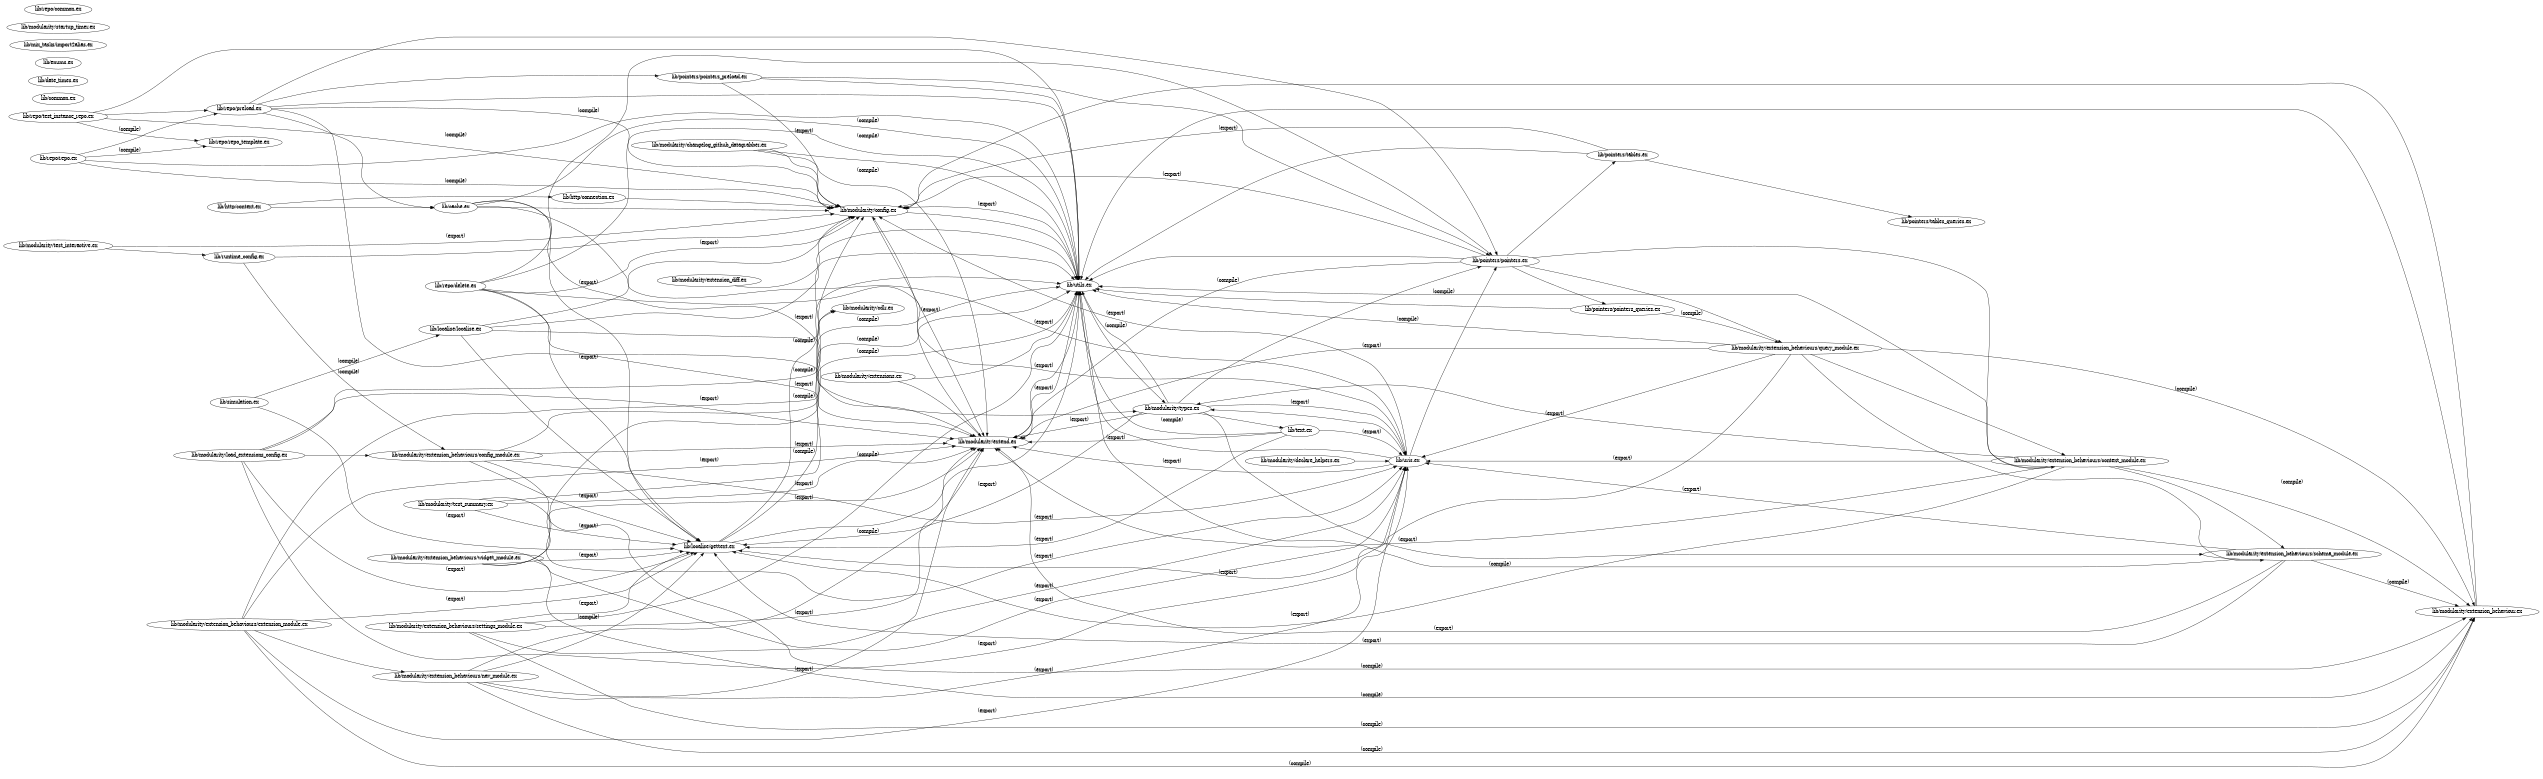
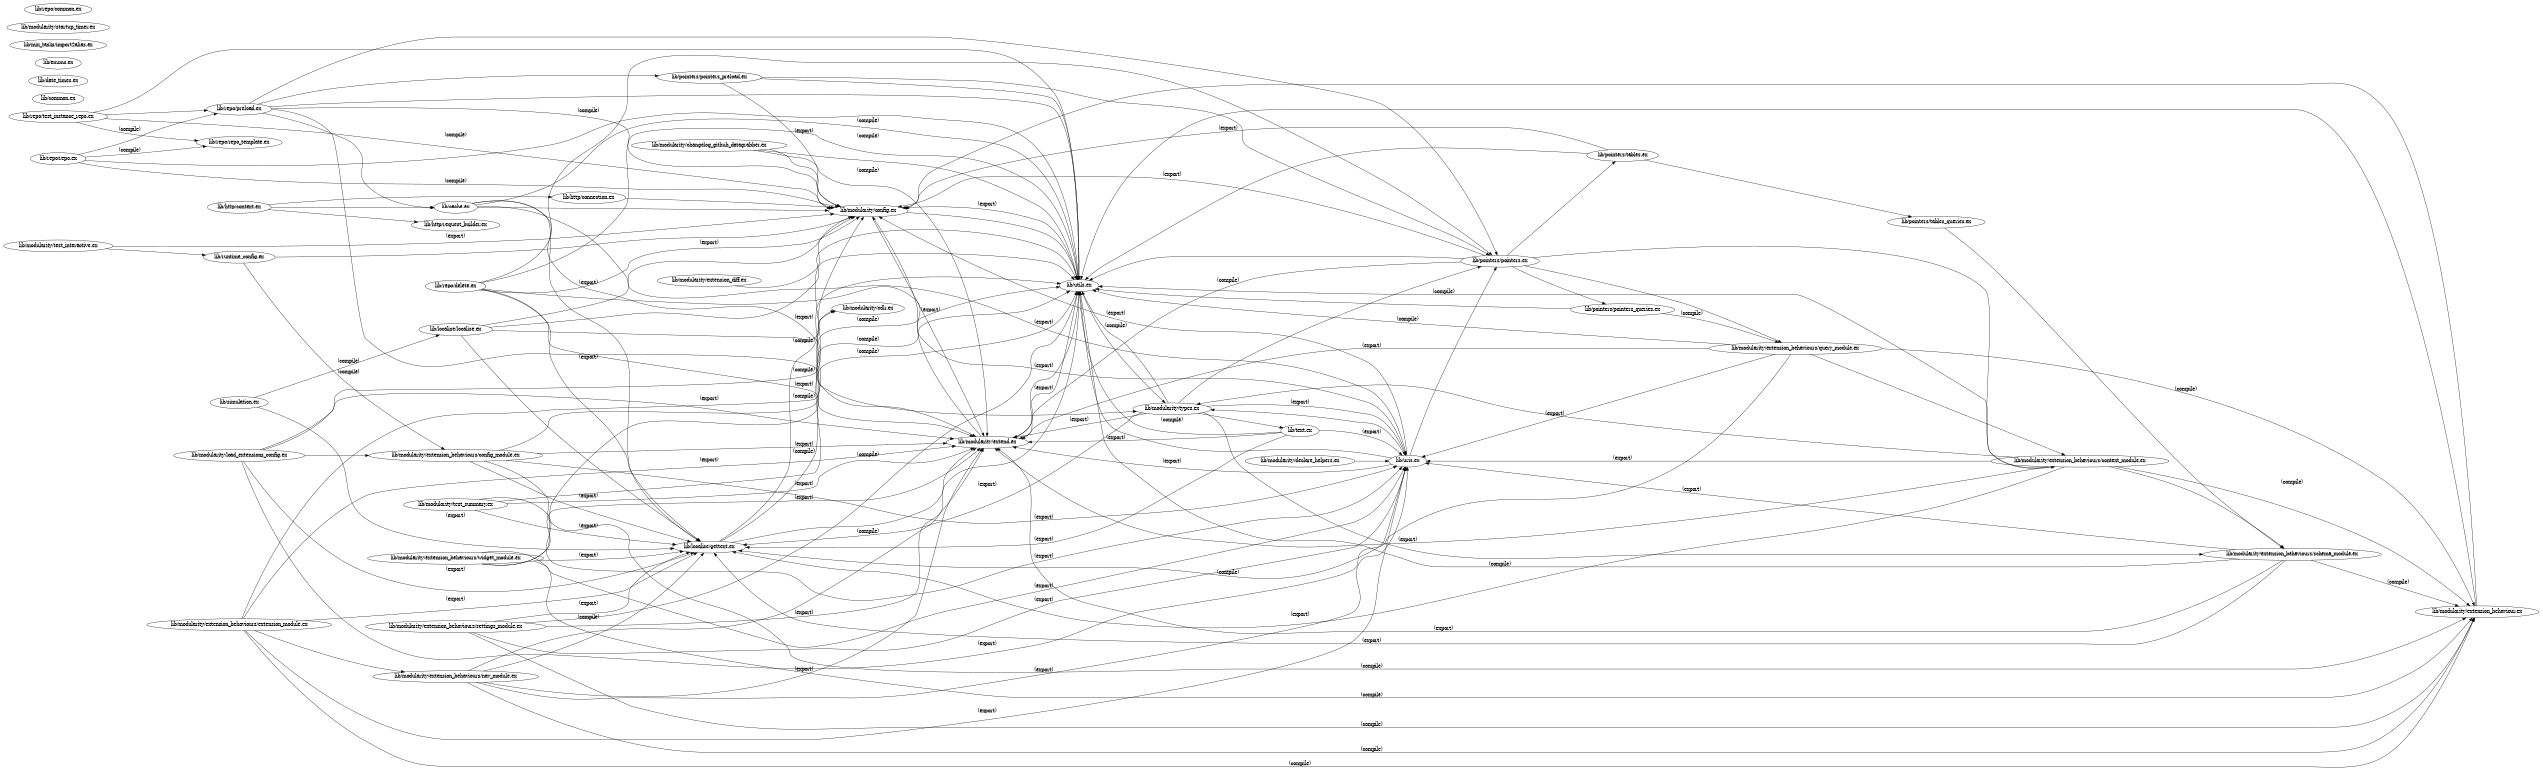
node "lib/http/request_builder.ex": added
node "lib/modularity/extensions.ex": removed
edge "lib/modularity/extension_behaviours/query_module.ex" -> "lib/modularity/extension_behaviours/schema_module.ex": now "lib/pointers/tables_queries.ex" -> "lib/modularity/extension_behaviours/schema_module.ex"
edge "lib/modularity/extension_behaviours/query_module.ex" -> "lib/localise/gettext.ex": label "(export)" -> "(compile)"
